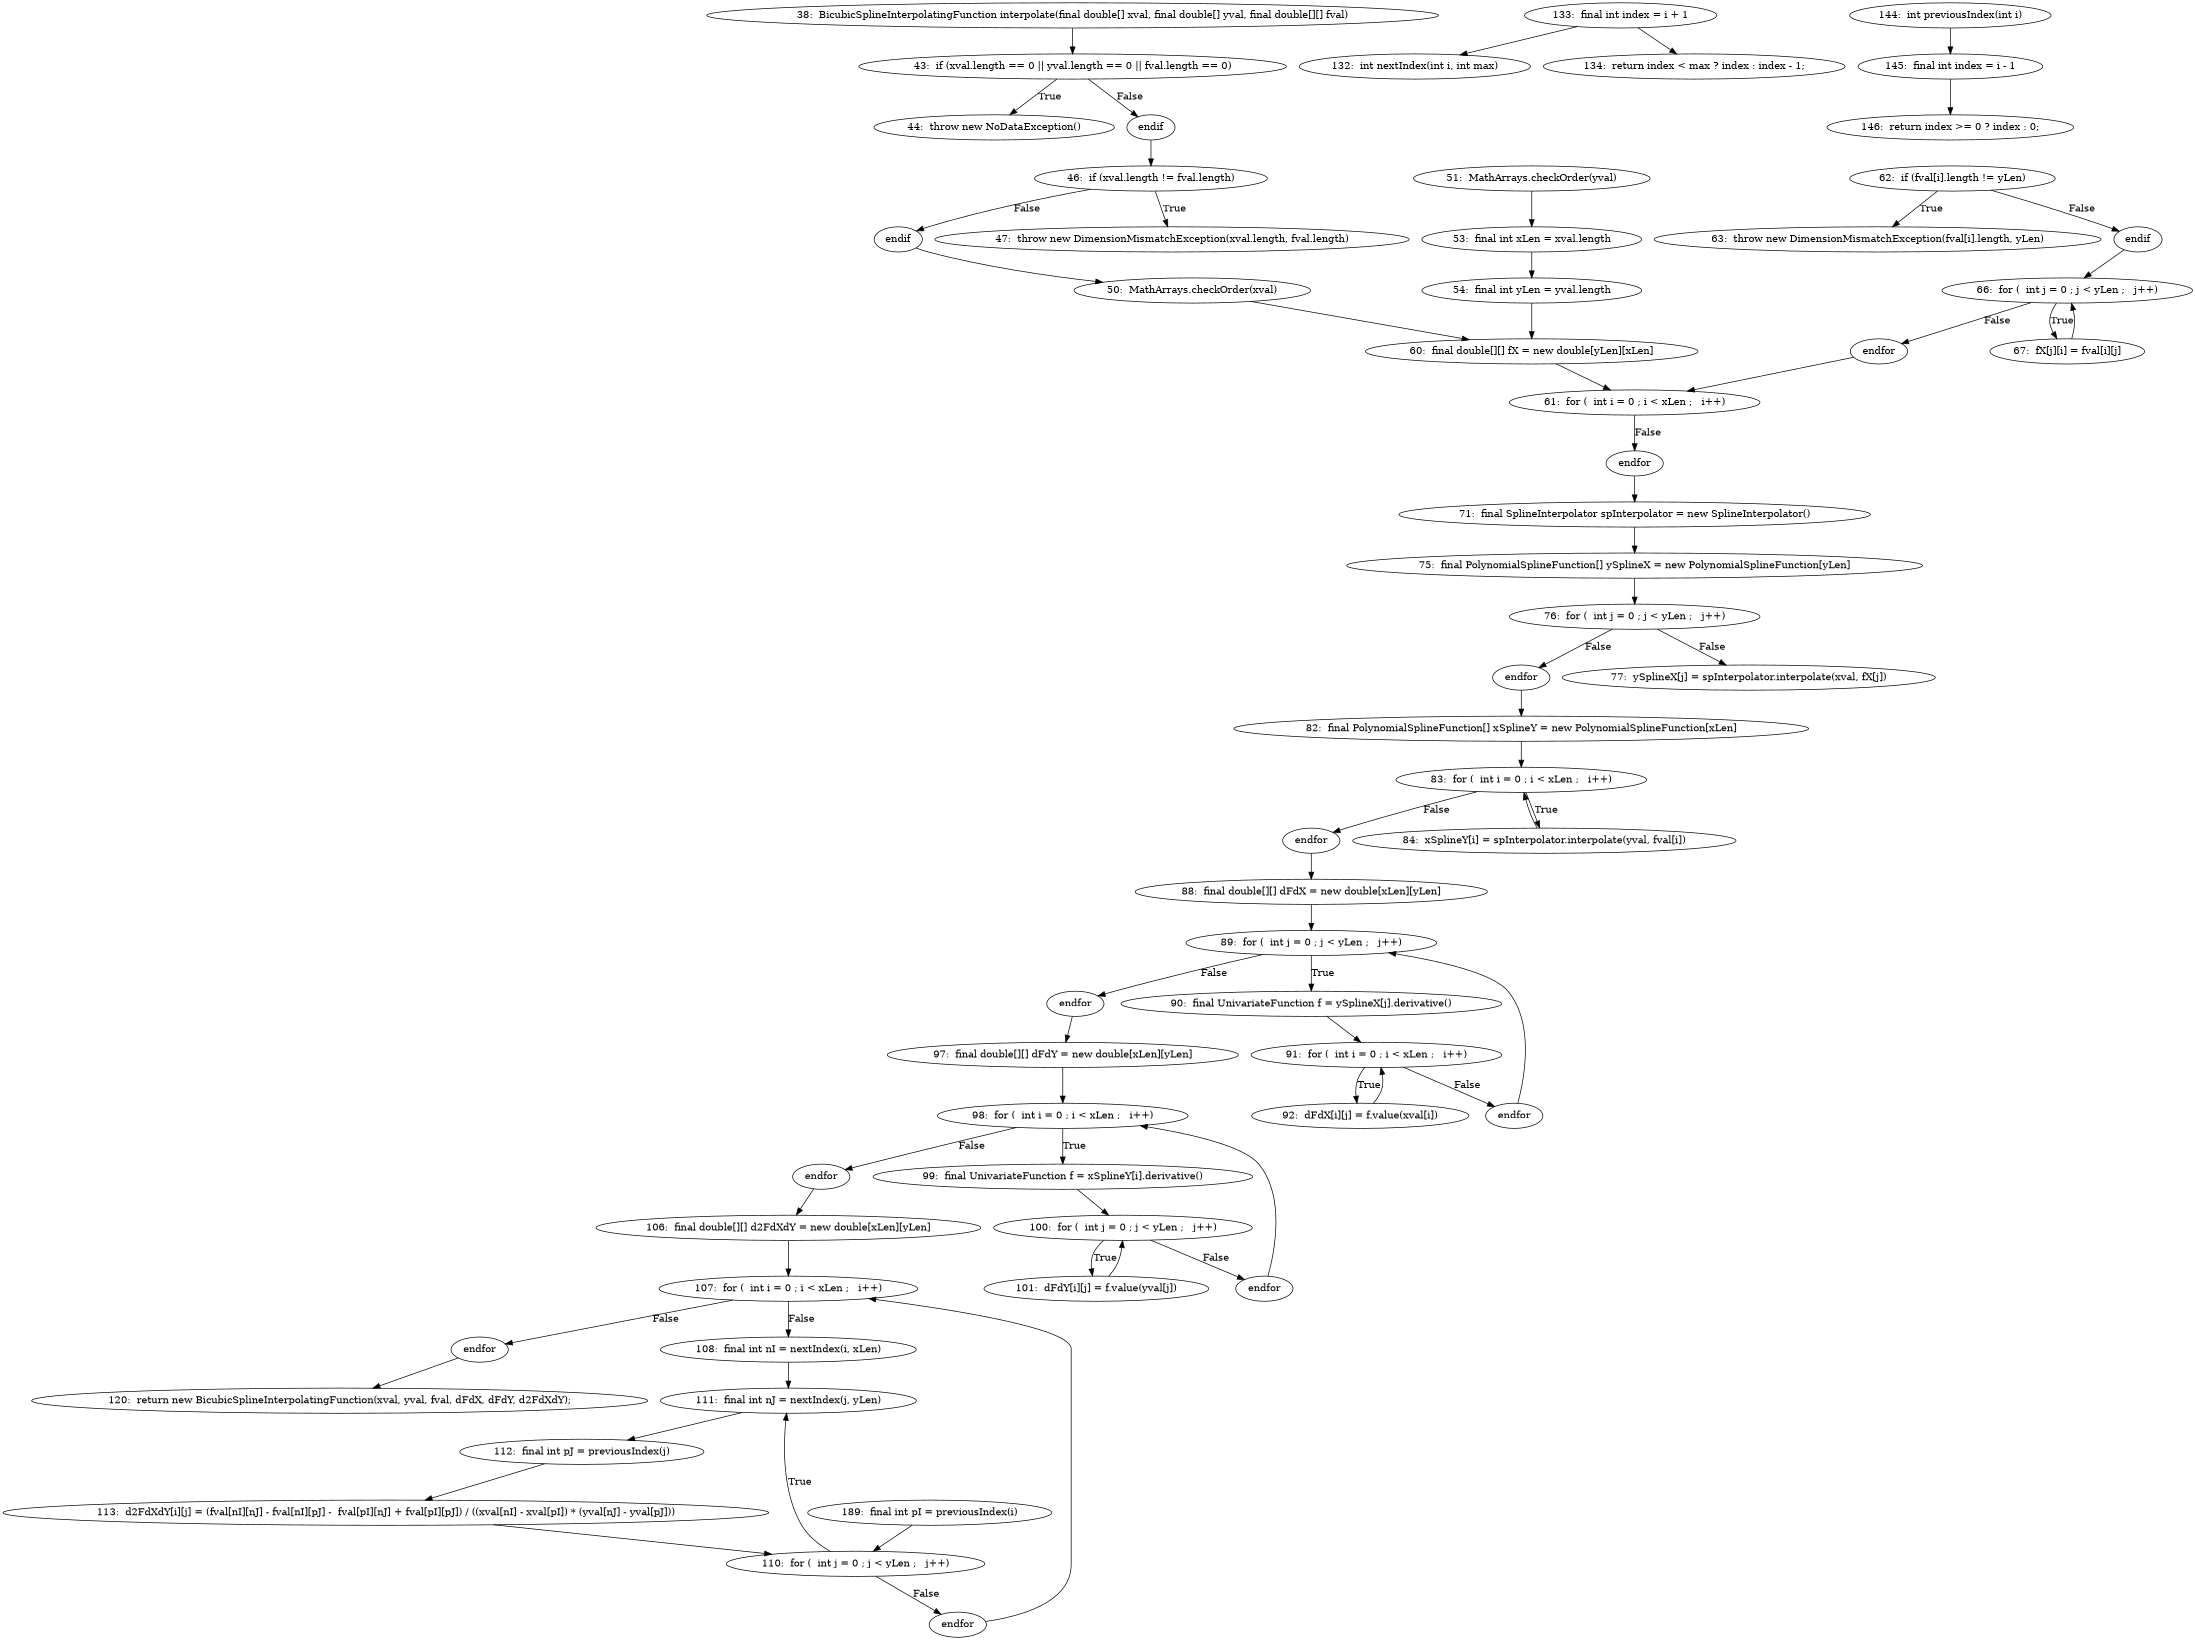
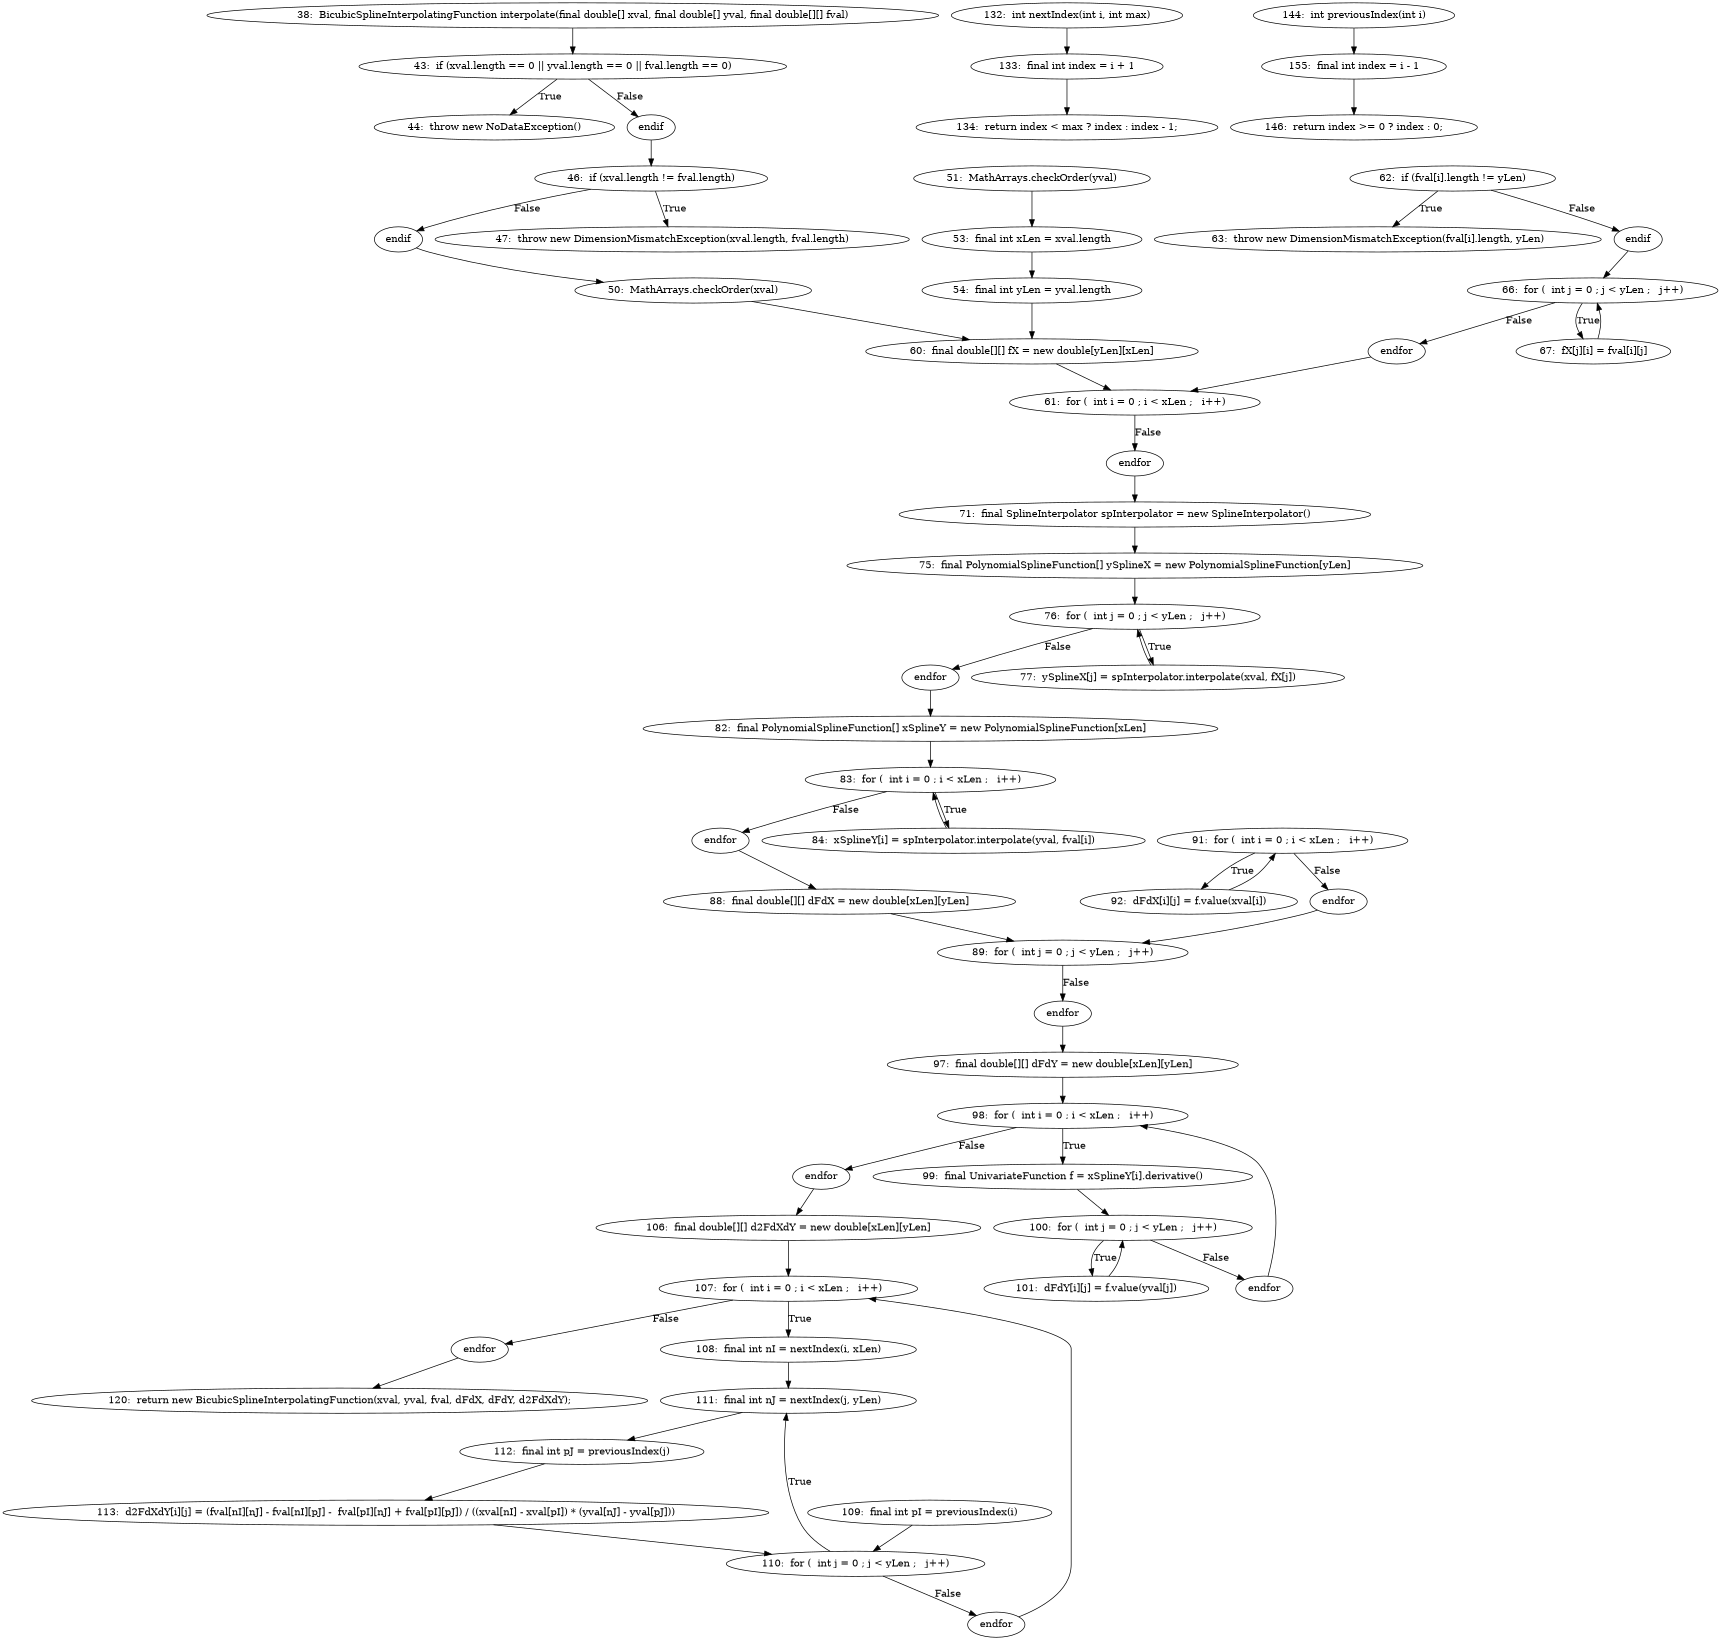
edge "133:  final int index = i + 1" -> "132:  int nextIndex(int i, int max)": reversed
node "145:  final int index = i - 1": label "145:  final int index = i - 1" -> "155:  final int index = i - 1"
edge "76:  for (  int j = 0 ; j < yLen ;   j++)" -> "77:  ySplineX[j] = spInterpolator.interpolate(xval, fX[j])": label "False" -> "True"
edge "77:  ySplineX[j] = spInterpolator.interpolate(xval, fX[j])" -> "76:  for (  int j = 0 ; j < yLen ;   j++)": added
node "90:  final UnivariateFunction f = ySplineX[j].derivative()": removed
edge "107:  for (  int i = 0 ; i < xLen ;   i++)" -> "108:  final int nI = nextIndex(i, xLen)": label "False" -> "True"
node "189:  final int pI = previousIndex(i)": label "189:  final int pI = previousIndex(i)" -> "109:  final int pI = previousIndex(i)"
